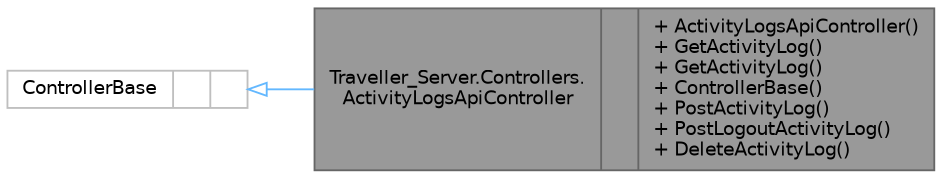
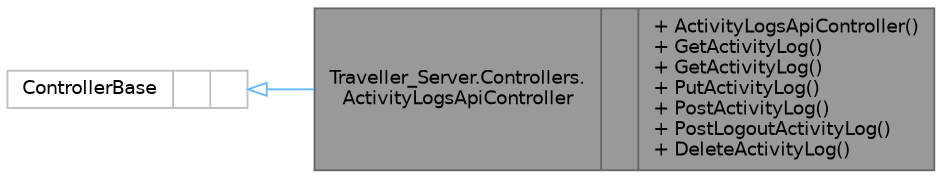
node "Traveller_Server.Controllers.": text "+ ControllerBase()" -> "+ PutActivityLog()"
